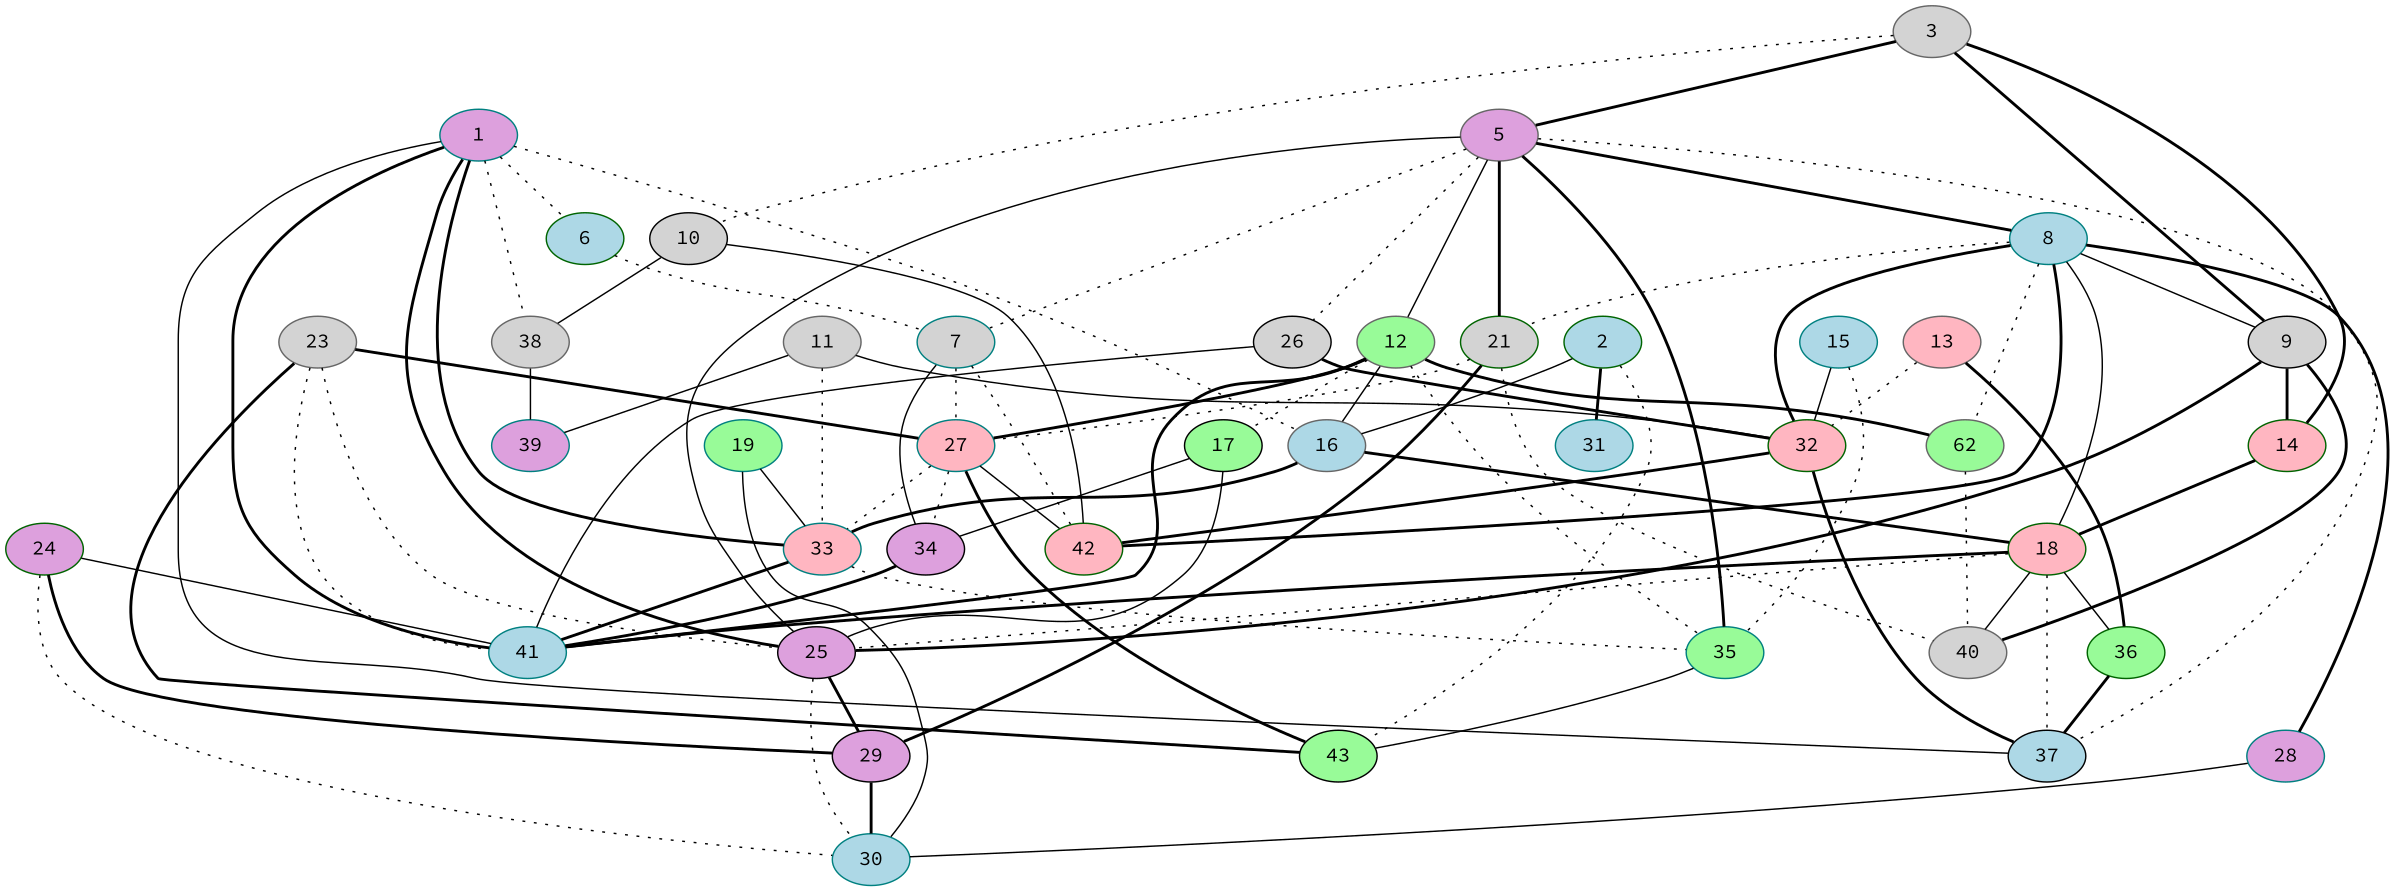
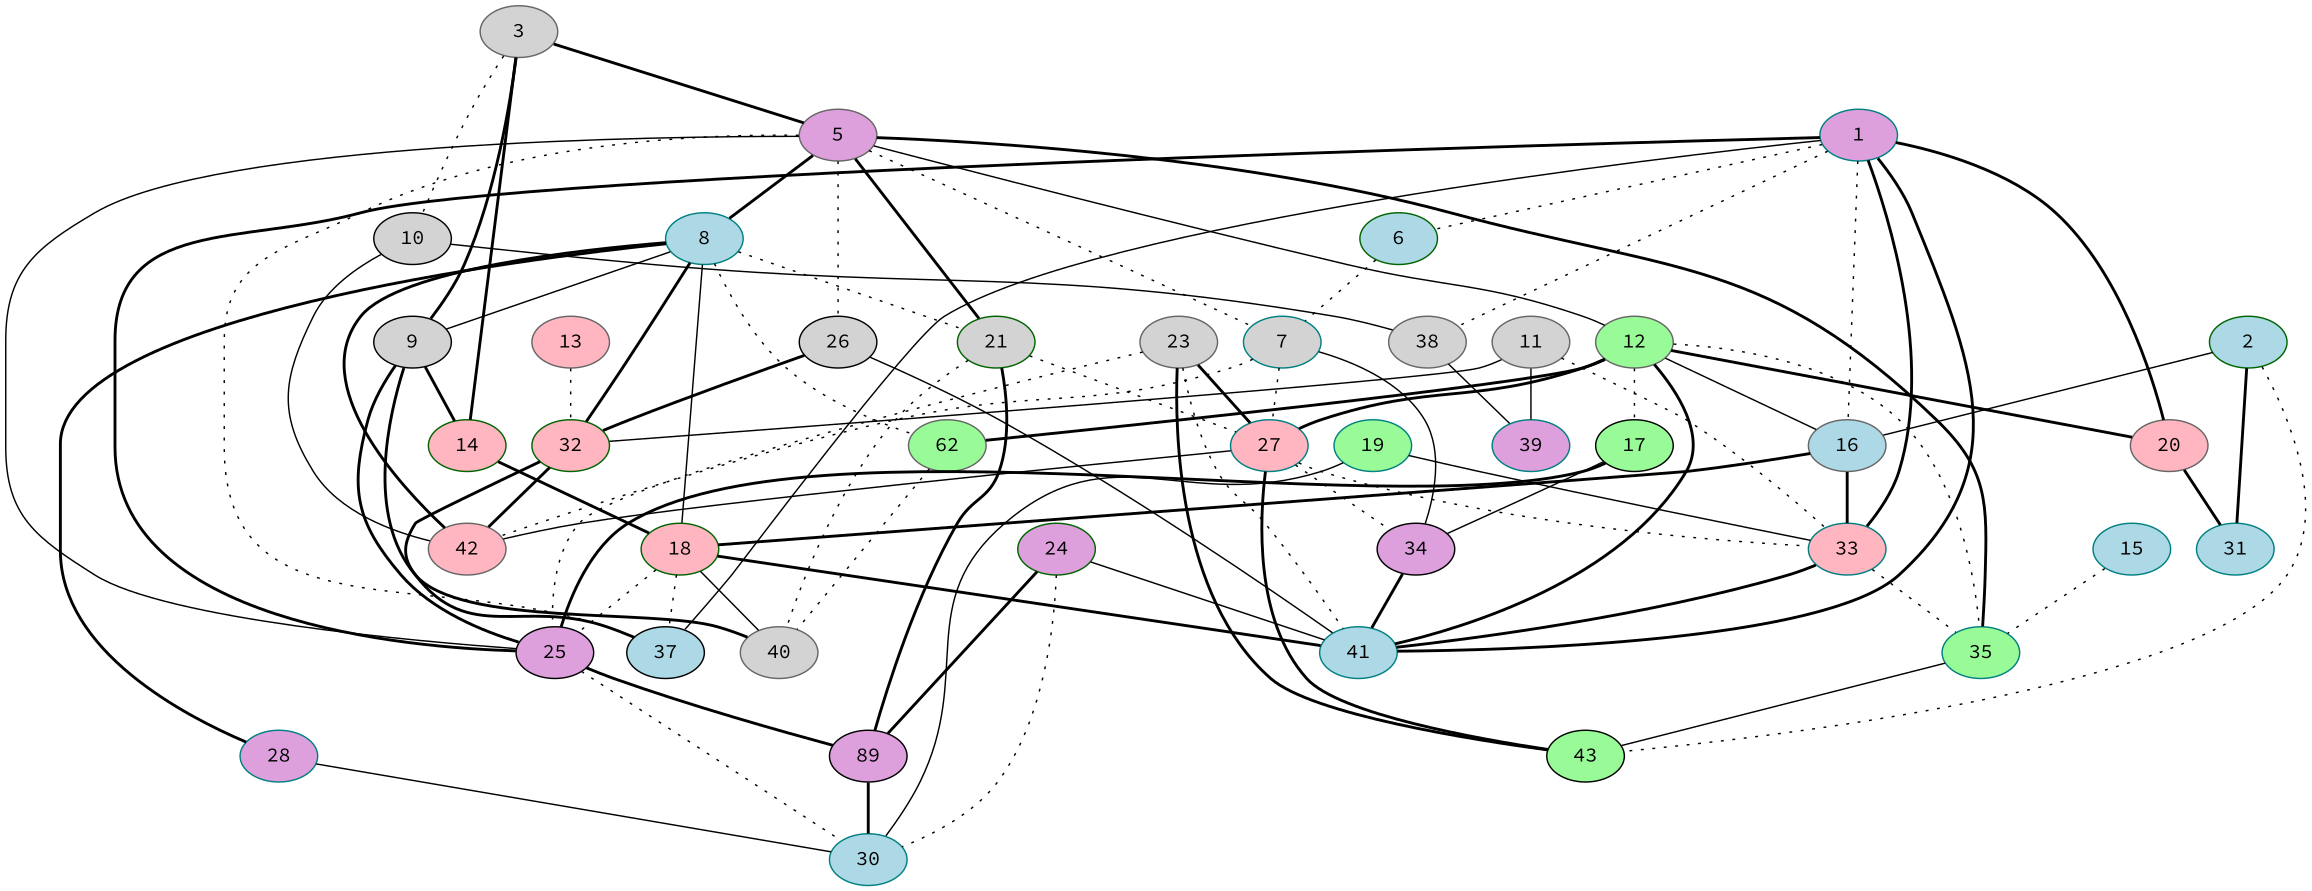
edge "15" -- "32": removed
node "20": added
node "42": color darkgreen -> gray40
edge "17" -- "25": style solid -> bold
node "36": removed
node "29": label "29" -> "89"
